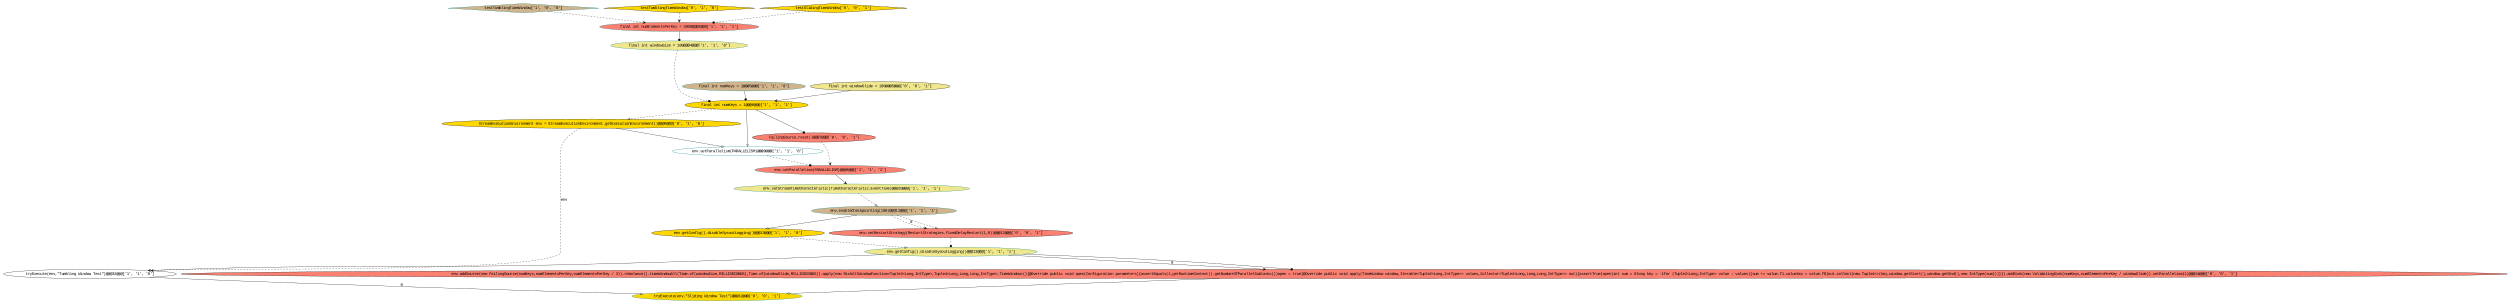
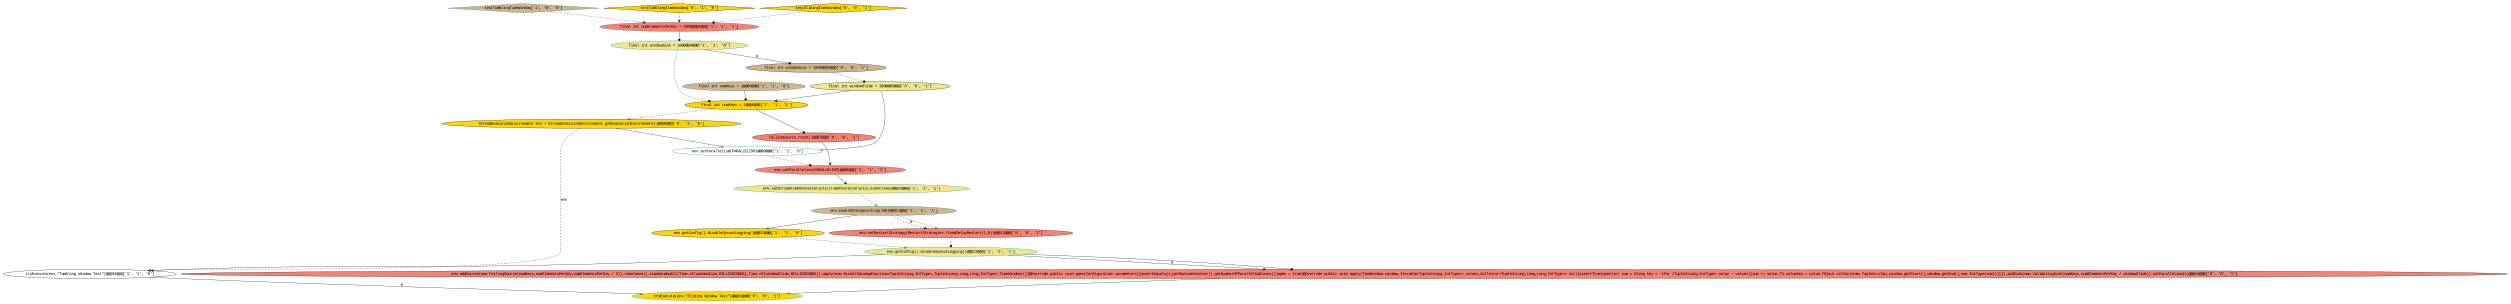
node "final int windowSize = 1000@@@4@@@['0', '0', '1']": added
edge "final int numKeys = 1@@@6@@@['1', '1', '1']" -> "env.setParallelism(PARALLELISM)@@@9@@@['1', '1', '0']": now "final int windowSlide = 100@@@5@@@['0', '0', '1']" -> "env.setParallelism(PARALLELISM)@@@9@@@['1', '1', '0']"
edge "FailingSource.reset()@@@7@@@['0', '0', '1']" -> "env.setParallelism(PARALLELISM)@@@9@@@['1', '1', '1']": style dashed -> solid
